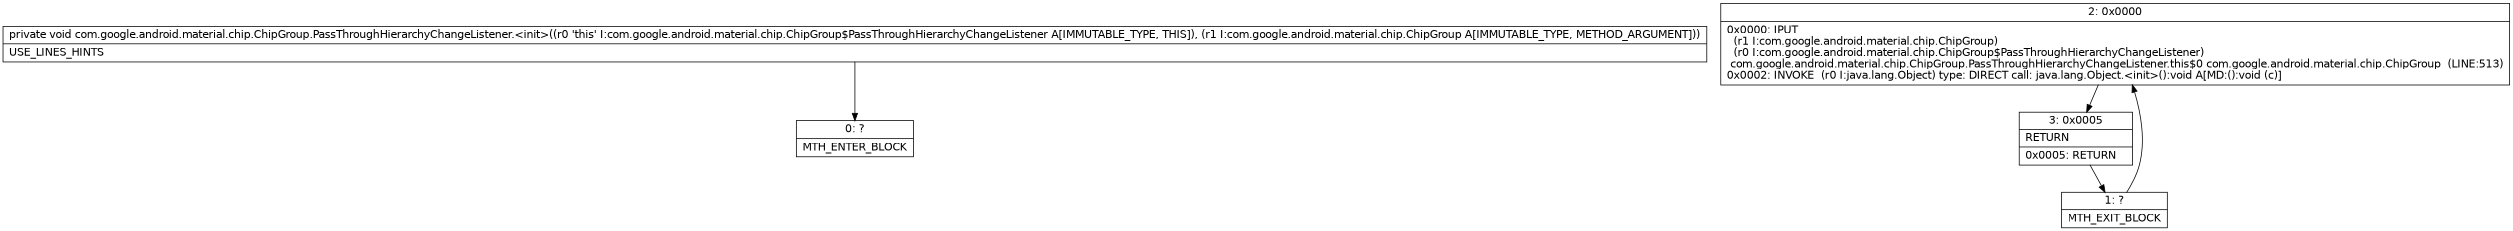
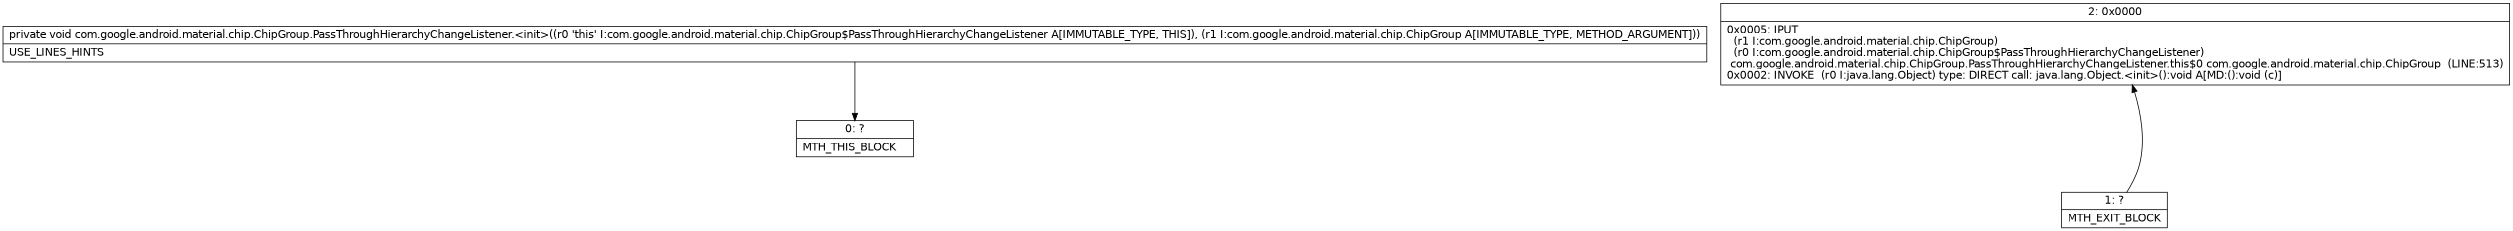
node "2: 0x0000": text "0x0000: IPUT" -> "0x0005: IPUT"
node "3: 0x0005": removed
node "0: ?": text "MTH_ENTER_BLOCK" -> "MTH_THIS_BLOCK"
